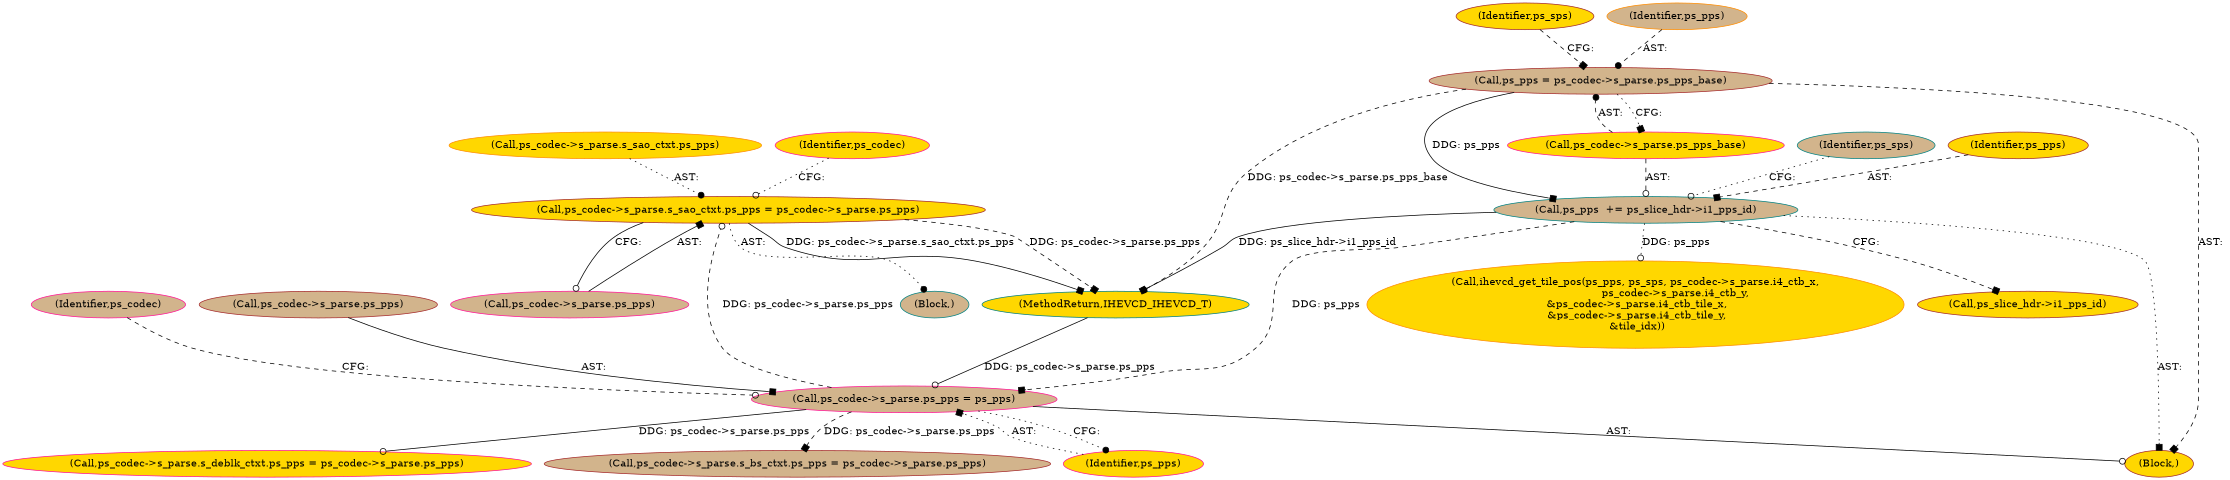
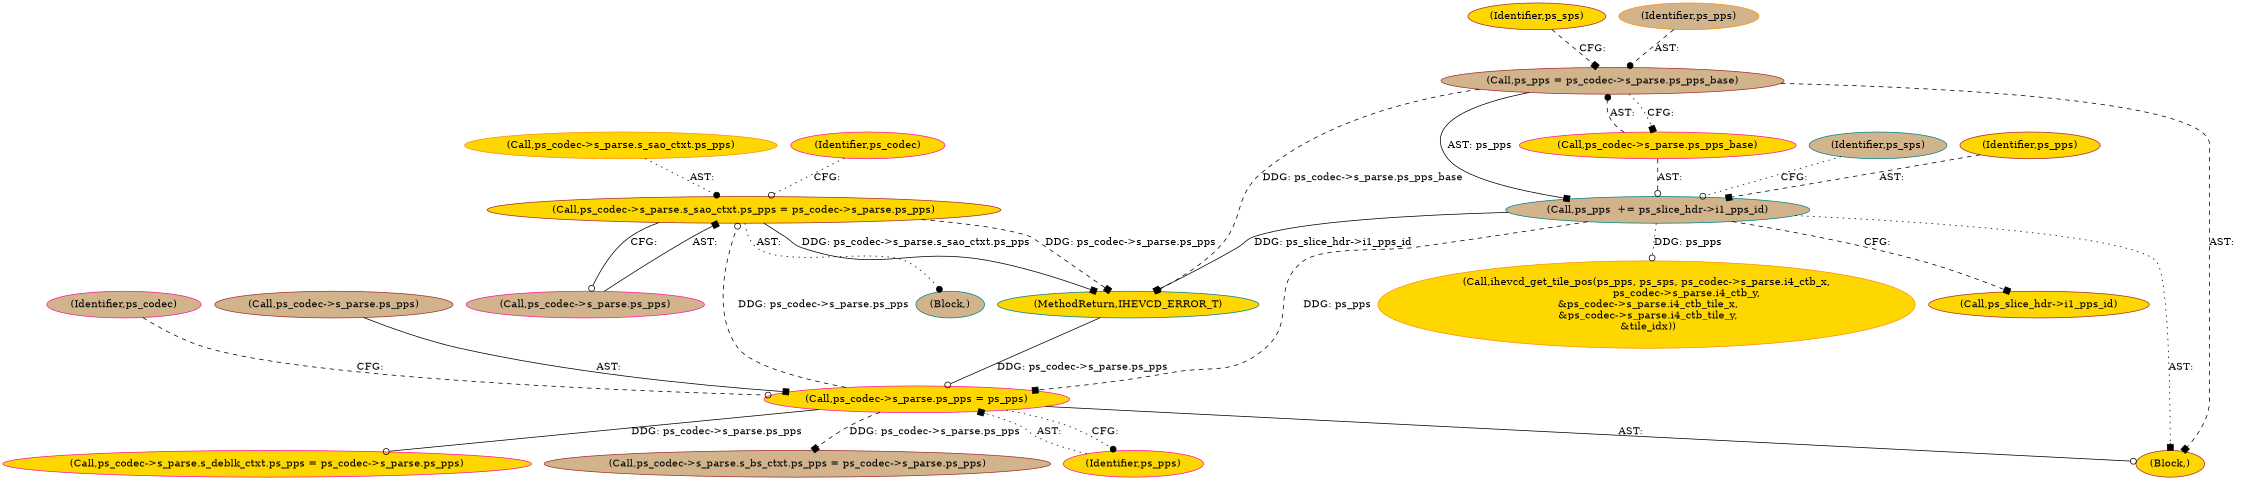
edge "(Call,ps_pps = ps_codec->s_parse.ps_pps_base)" -> "(Call,ps_pps  += ps_slice_hdr->i1_pps_id)": label "DDG: ps_pps" -> "AST: ps_pps"
node "(MethodReturn,IHEVCD_IHEVCD_T)": label "(MethodReturn,IHEVCD_IHEVCD_T)" -> "(MethodReturn,IHEVCD_ERROR_T)"
node "(Call,ps_codec->s_parse.ps_pps = ps_pps)": fillcolor tan -> gold
